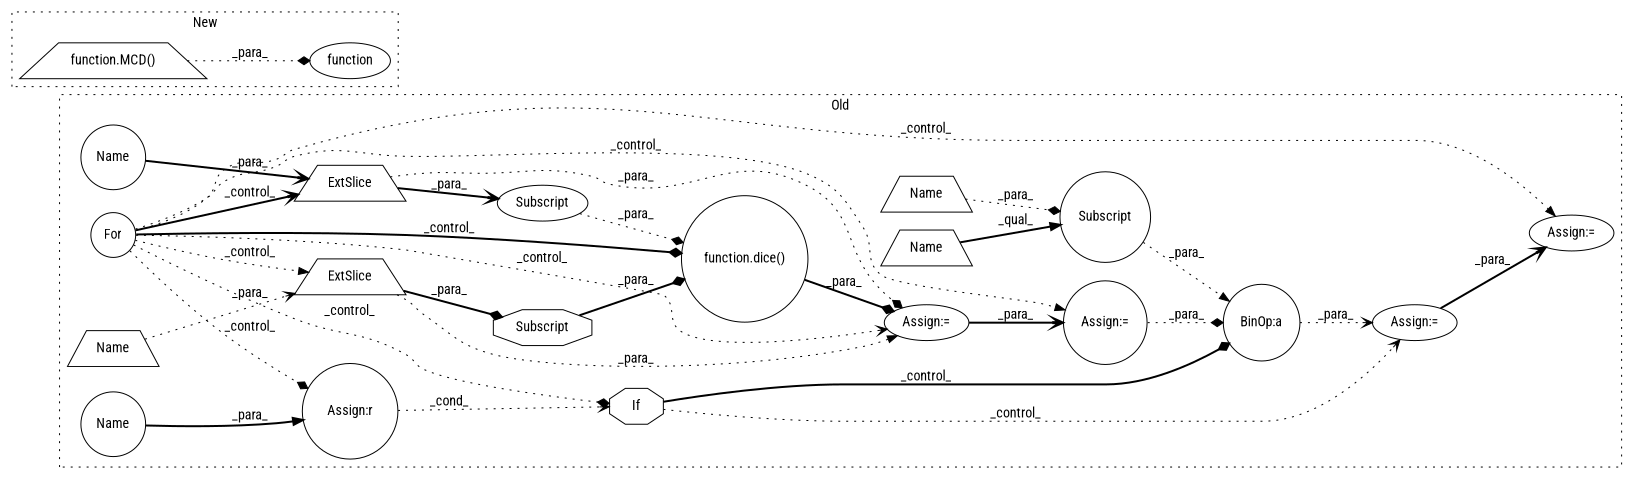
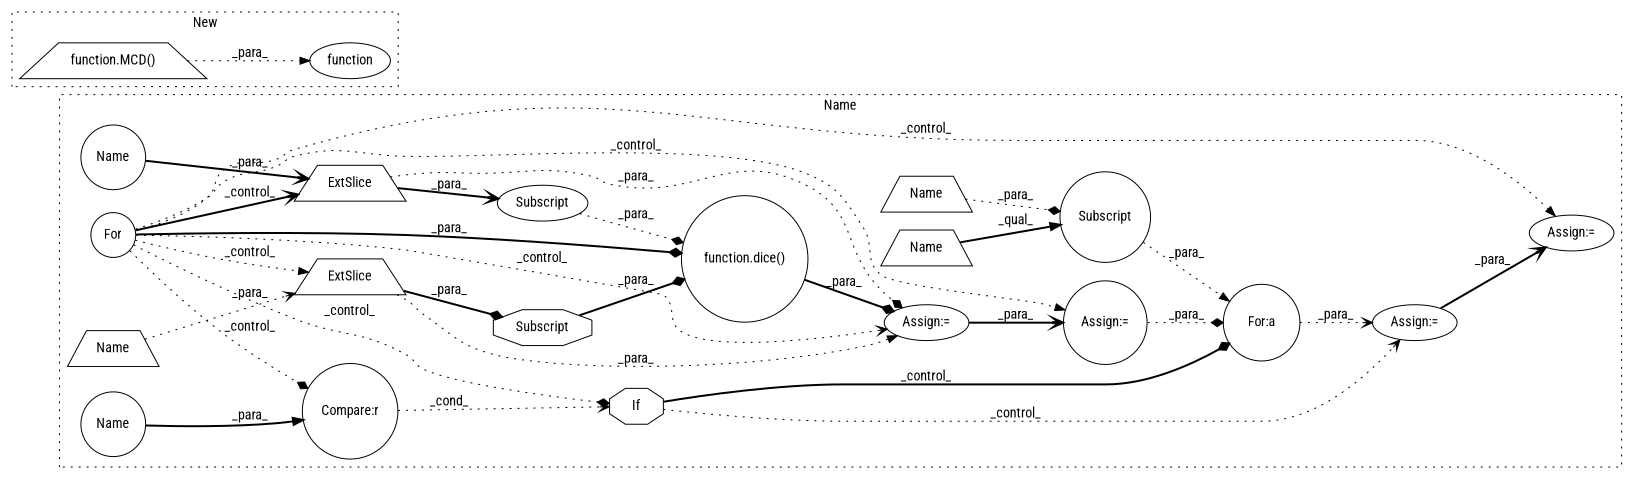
edge "function.MCD()" -> "function": arrowhead diamond -> normal
cluster "Old": label "Old" -> "Name"
edge "For" -> "function.dice()": label "_control_" -> "_para_"
node "BinOp:a": label "BinOp:a" -> "For:a"
node "Assign:r": label "Assign:r" -> "Compare:r"
